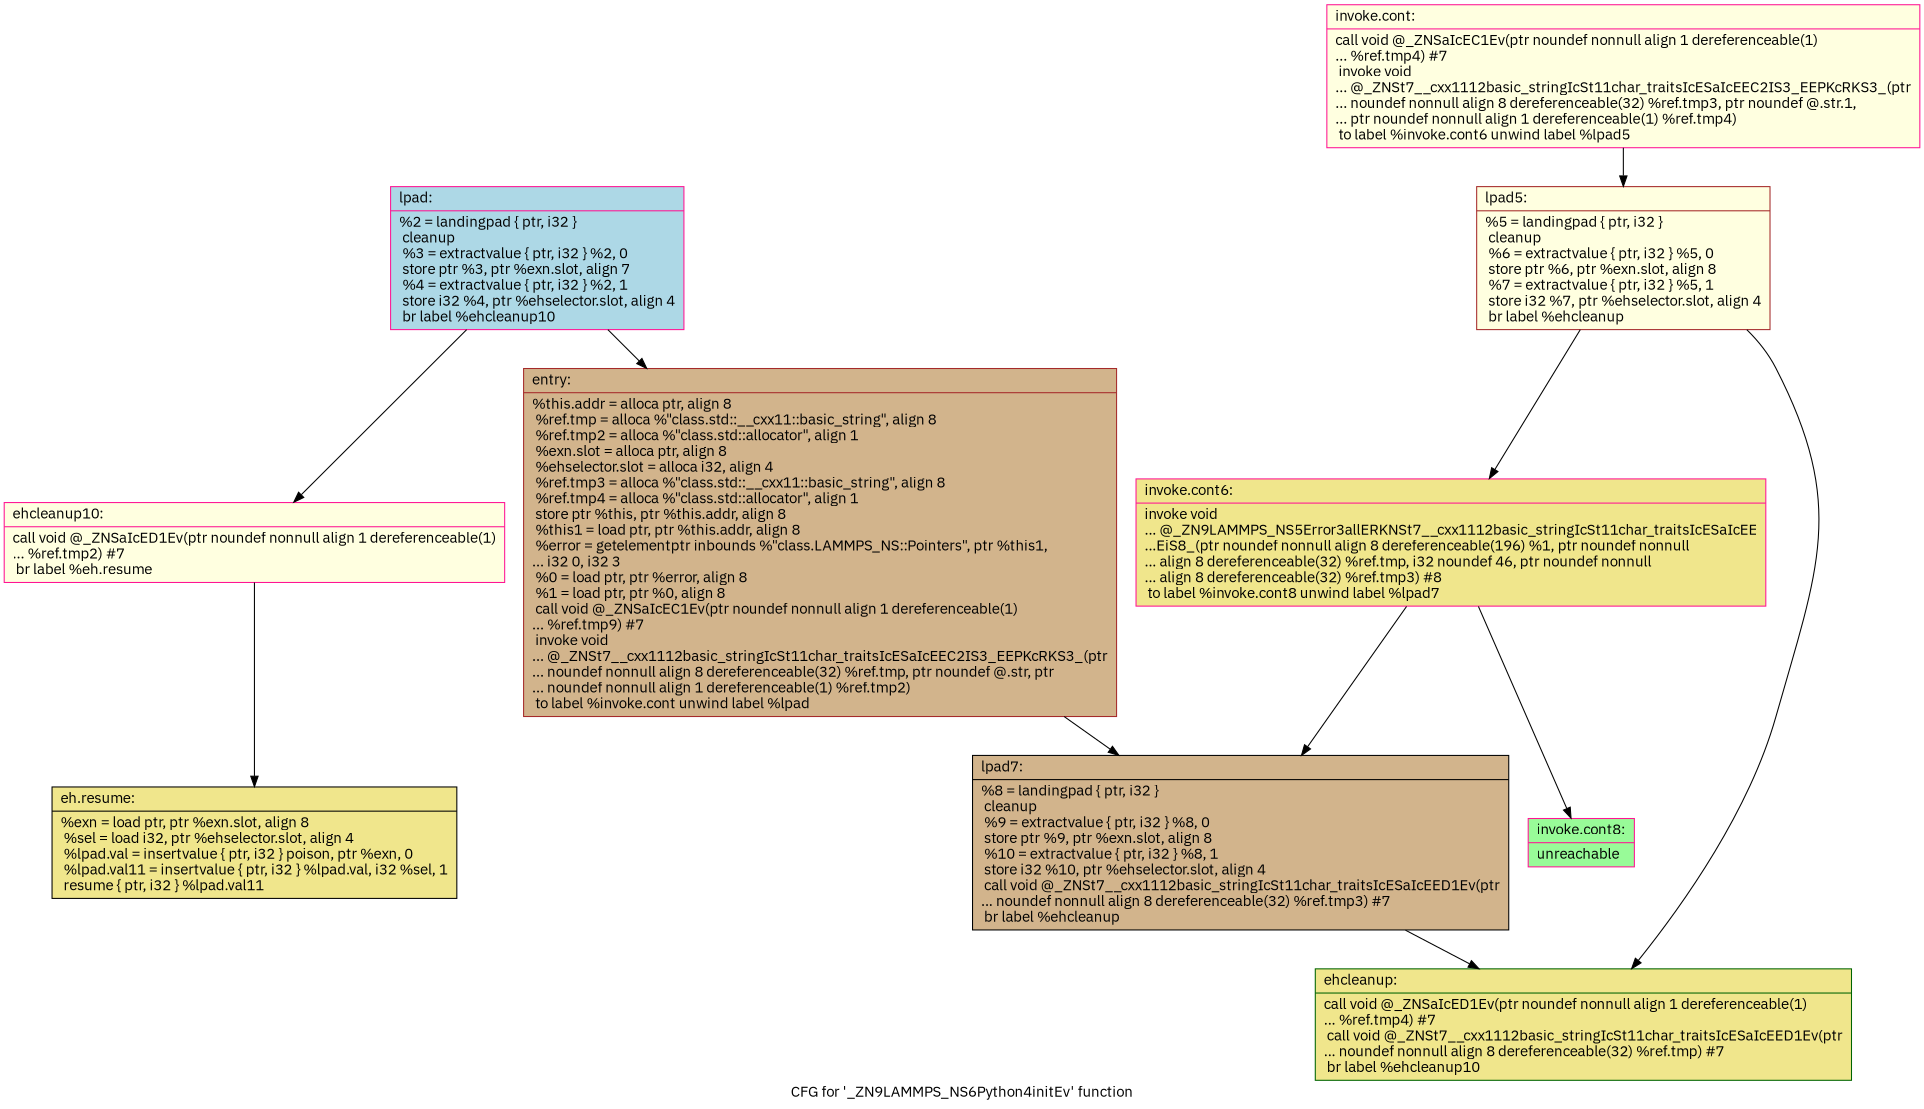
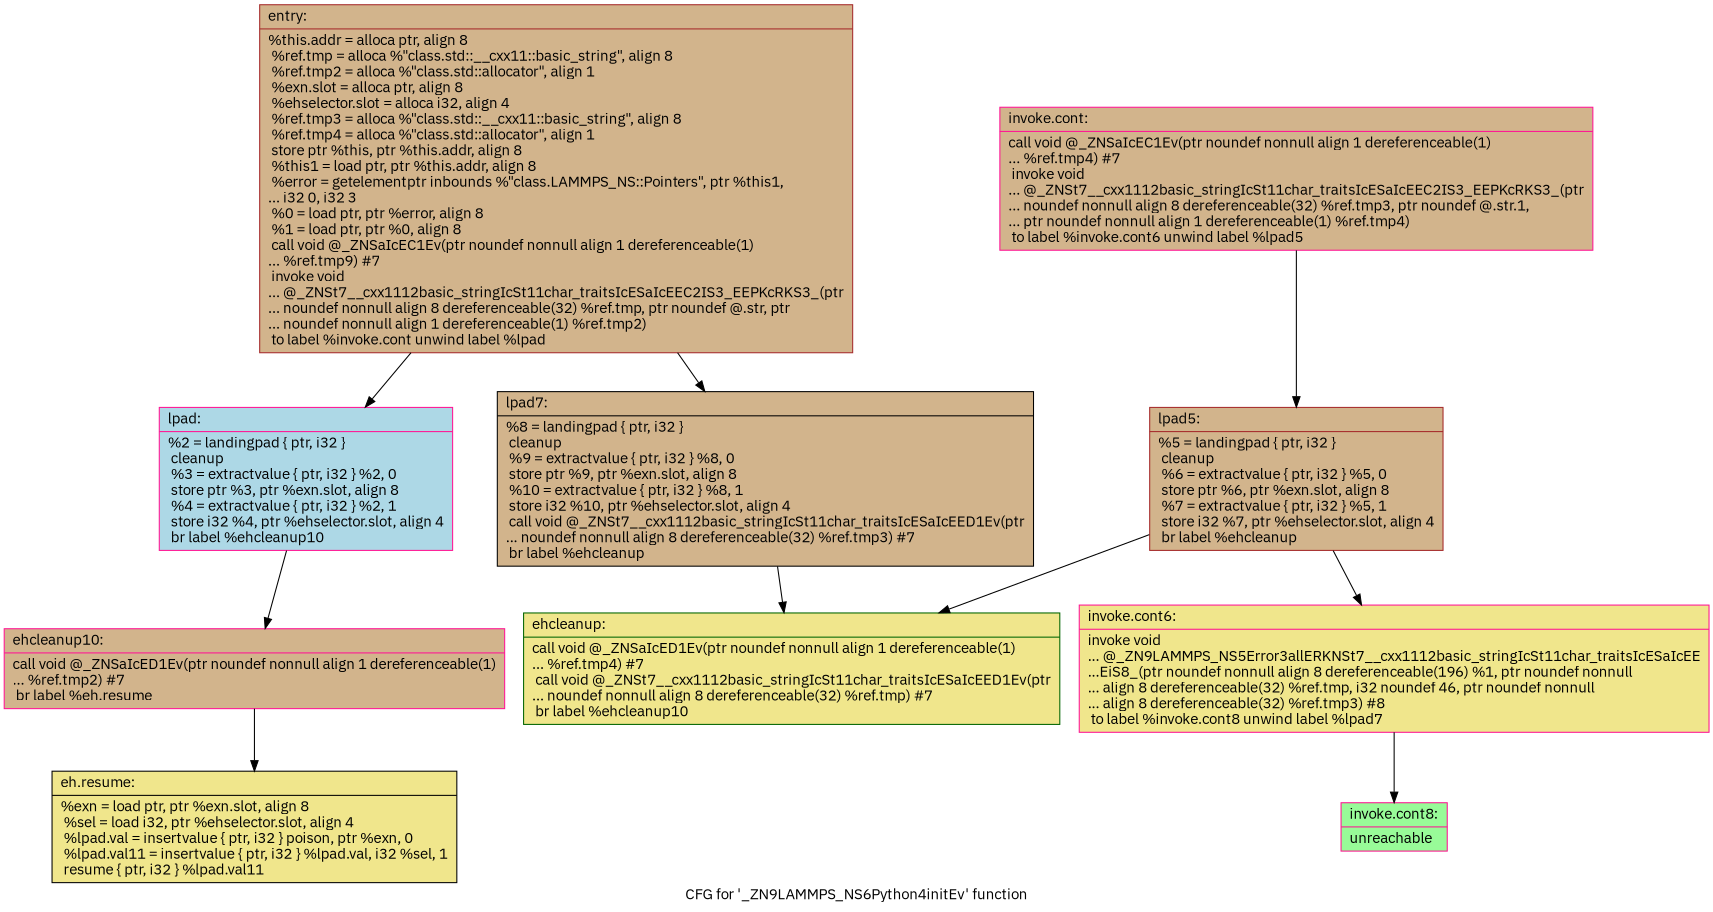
node "invoke.cont:": fillcolor lightyellow -> tan
node "lpad5:": fillcolor lightyellow -> tan
node "lpad:": text "store ptr %3, ptr %exn.slot, align 7" -> "store ptr %3, ptr %exn.slot, align 8"
edge "lpad:" -> "entry:": reversed
node "ehcleanup10:": fillcolor lightyellow -> tan
edge "invoke.cont6:" -> "lpad7:": removed
